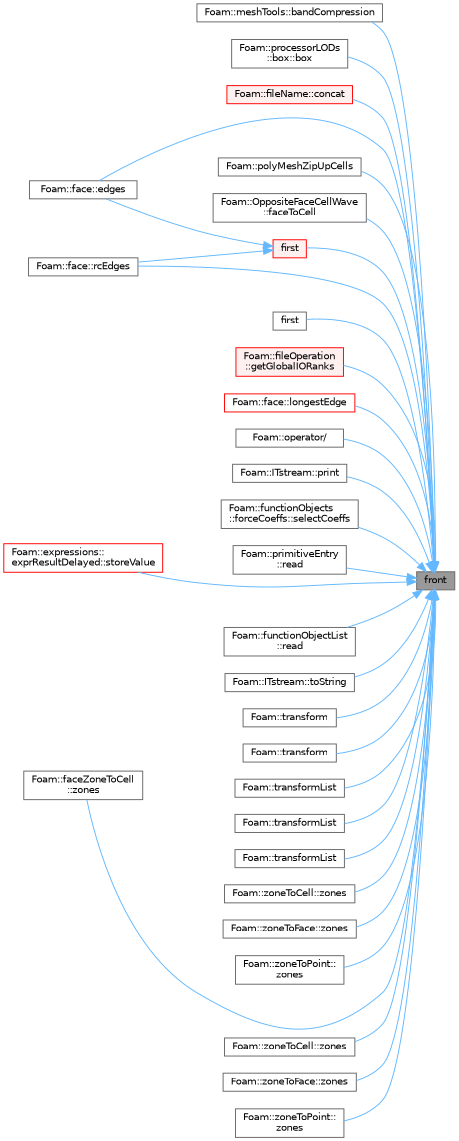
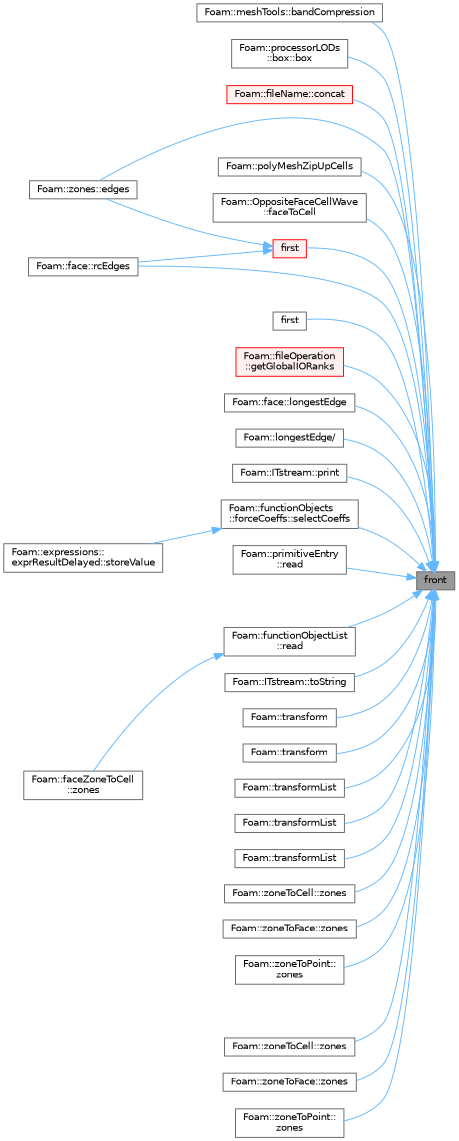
node "Foam::face::edges": label "Foam::face::edges" -> "Foam::zones::edges"
node "Foam::face::longestEdge": color red -> grey40
node "Foam::operator/": label "Foam::operator/" -> "Foam::longestEdge/"
node "Foam::expressions:: exprResultDelayed::storeValue": color red -> grey40
edge "Foam::expressions:: exprResultDelayed::storeValue" -> "front": now "Foam::expressions:: exprResultDelayed::storeValue" -> "Foam::functionObjects ::forceCoeffs::selectCoeffs"
edge "Foam::faceZoneToCell ::zones" -> "front": now "Foam::faceZoneToCell ::zones" -> "Foam::functionObjectList ::read"
